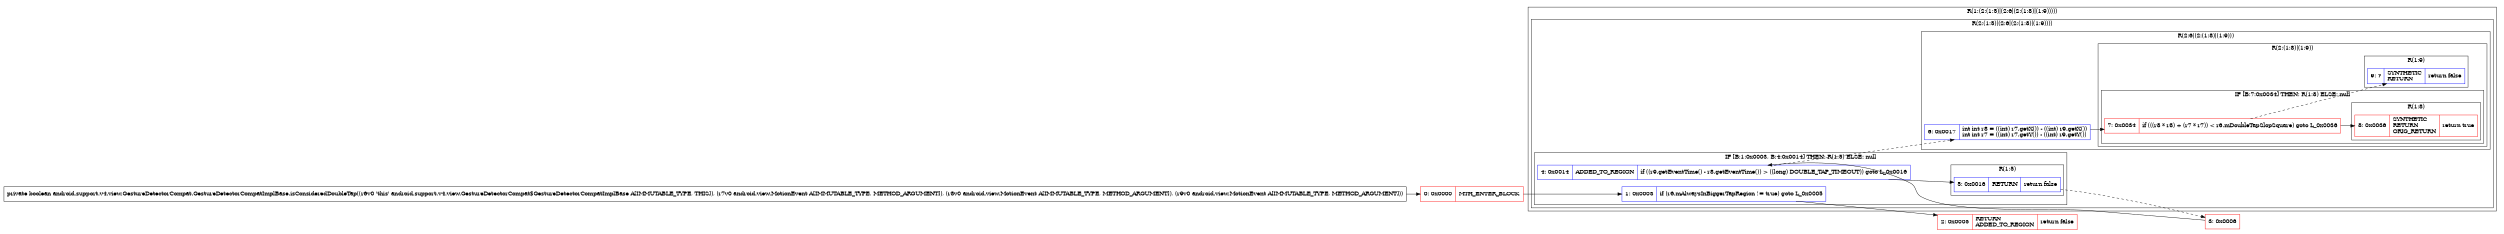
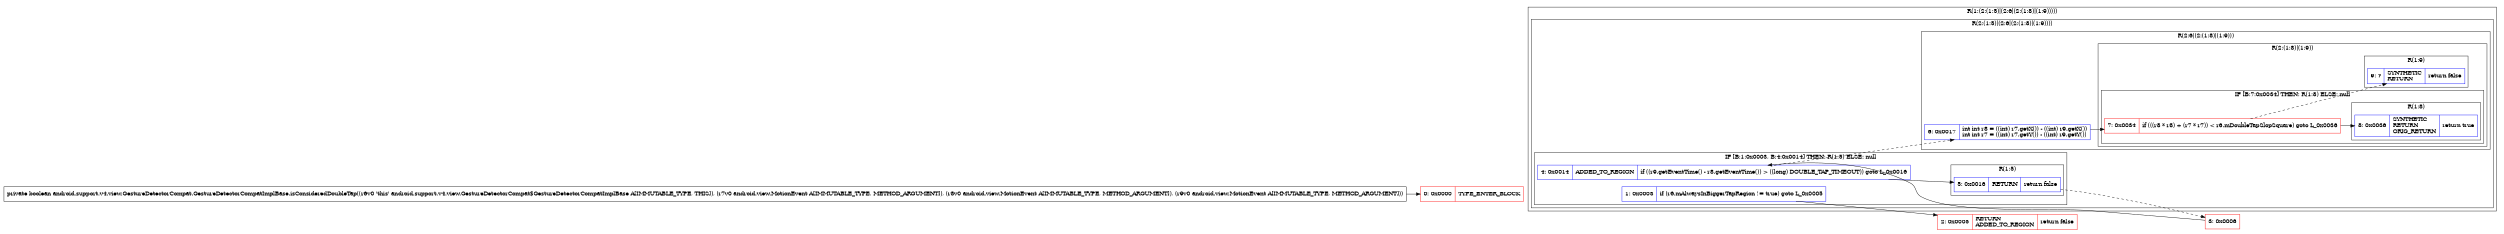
node "8: 0x0036": color red -> blue
node "0: 0x0000": text "MTH_ENTER_BLOCK" -> "TYPE_ENTER_BLOCK"
edge "0: 0x0000" -> "1: 0x0003": removed
